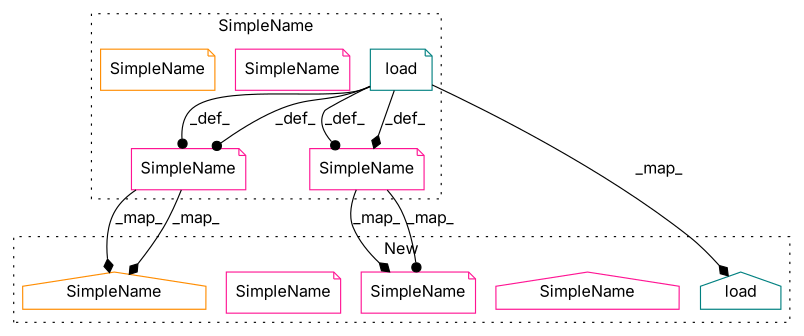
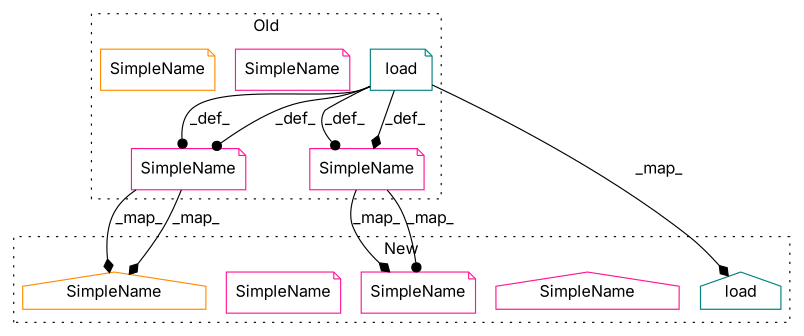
cluster "SimpleName": label "SimpleName" -> "Old"
